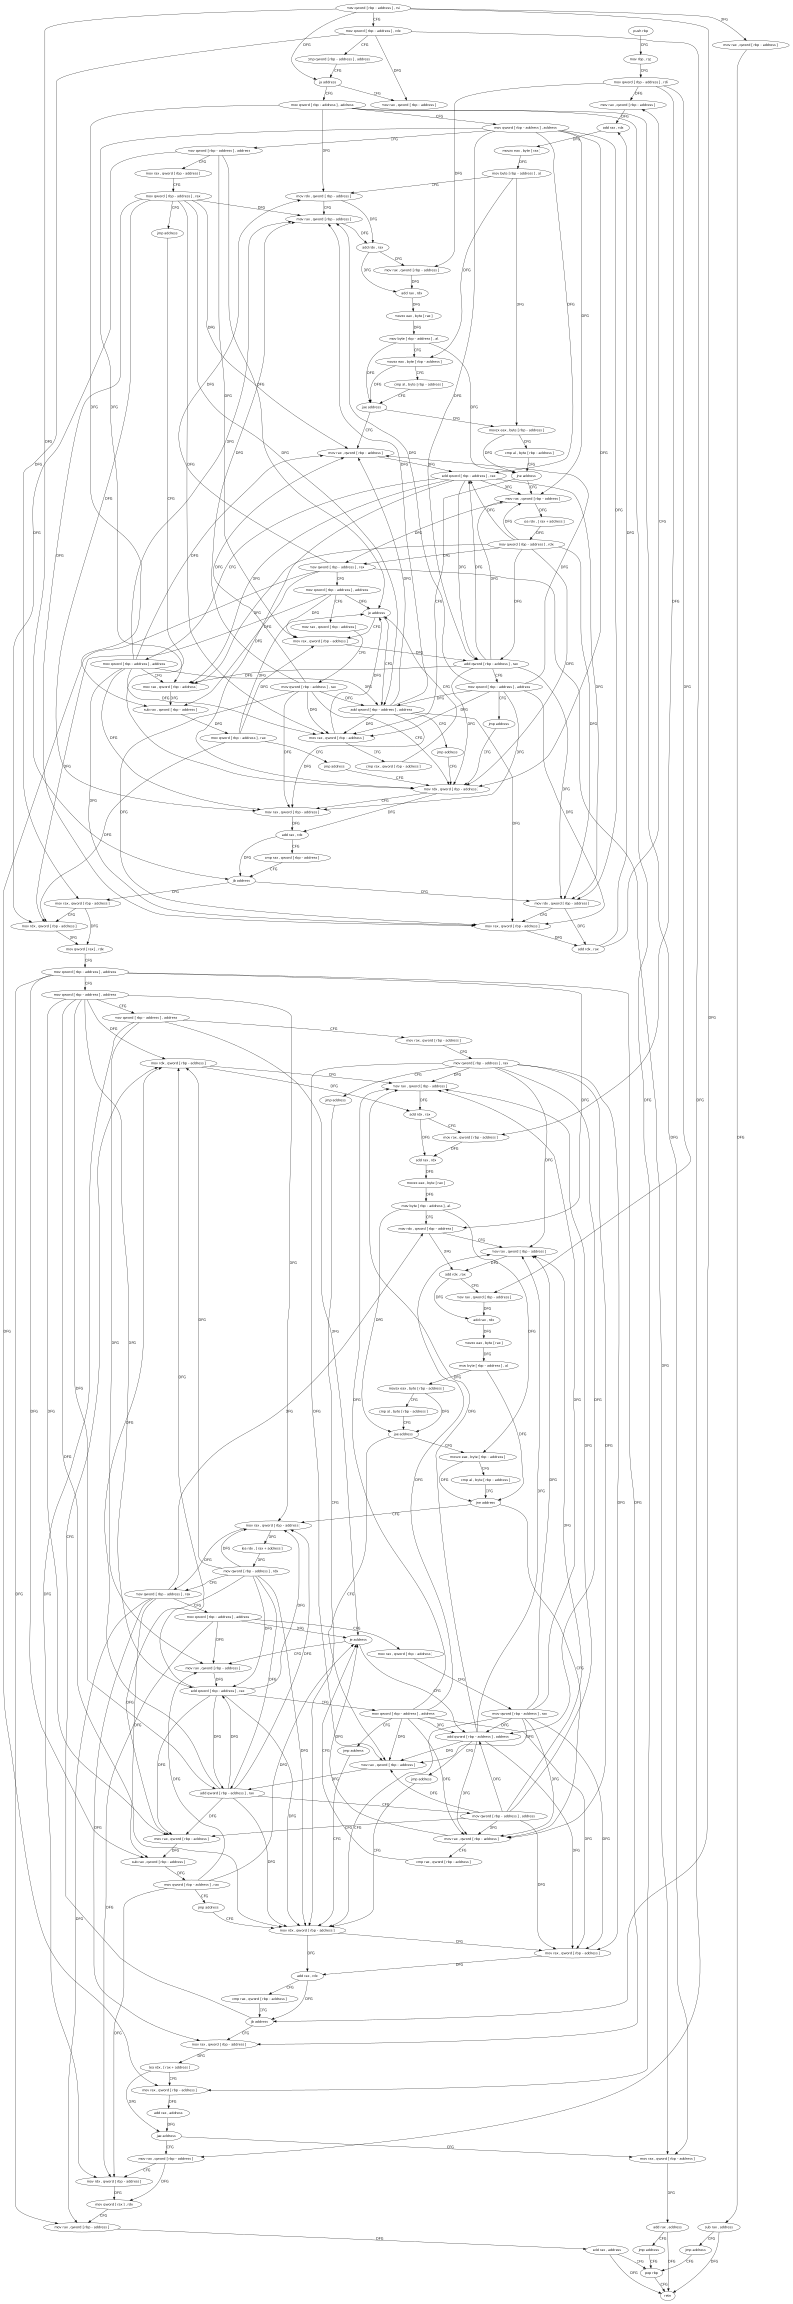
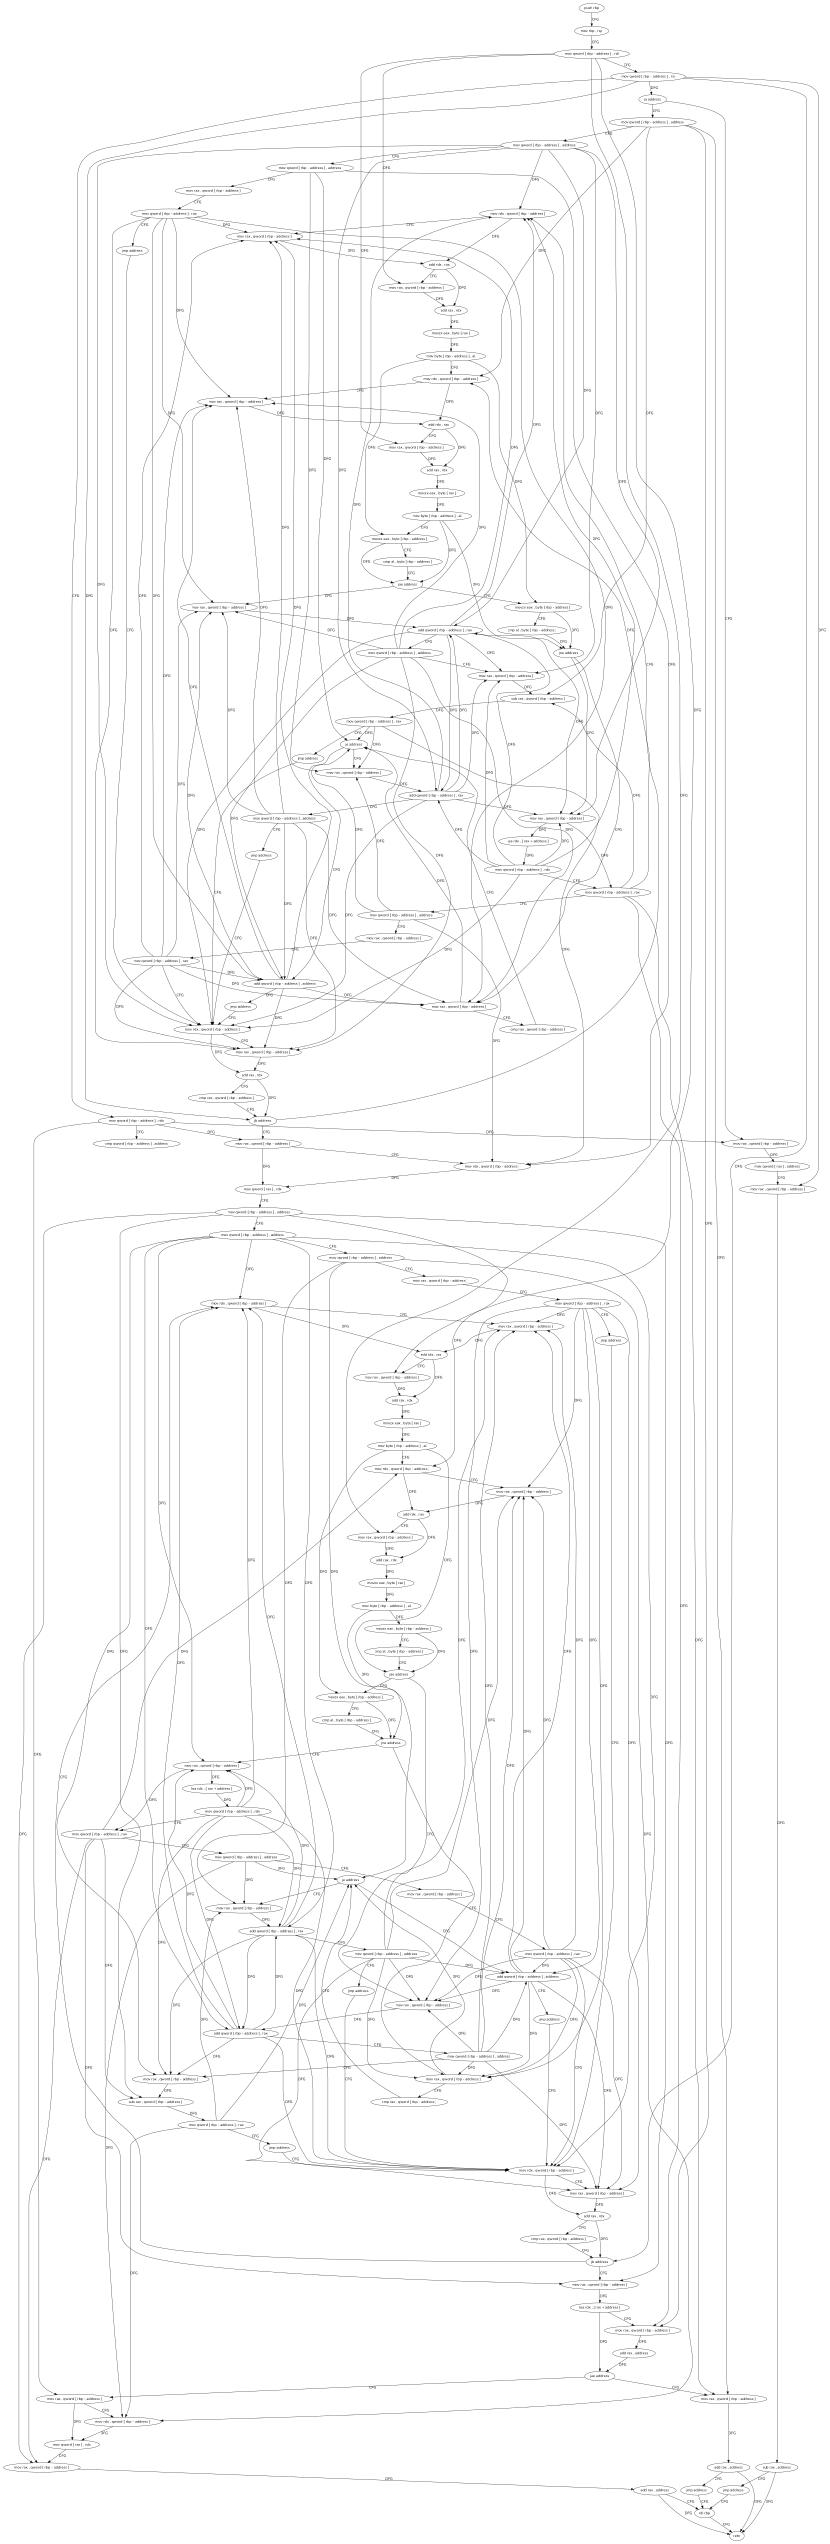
edge "mov qword [ rbp - address ] , rdi" -> "mov qword [ rbp - address ] , rsi": added, label "CFG"
edge "cmp qword [ rbp - address ] , address" -> "ja address": removed, label "CFG"
node "mov qword [ rax ] , address": added
node "pop rbp": label "pop rbp" -> "rdi rbp"
